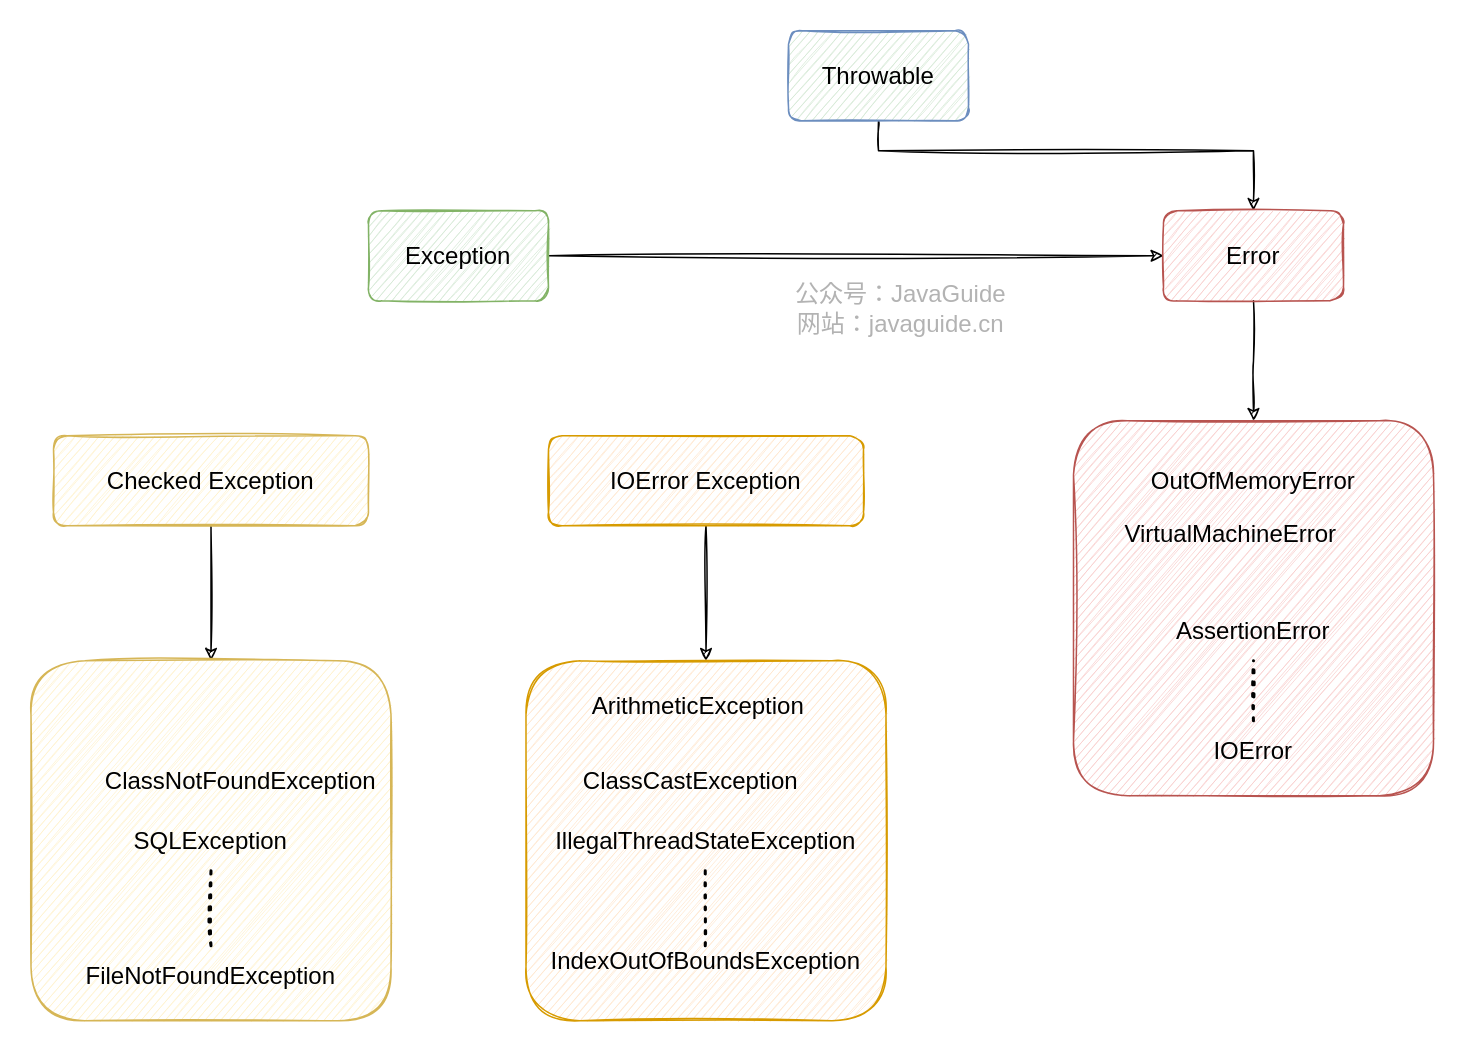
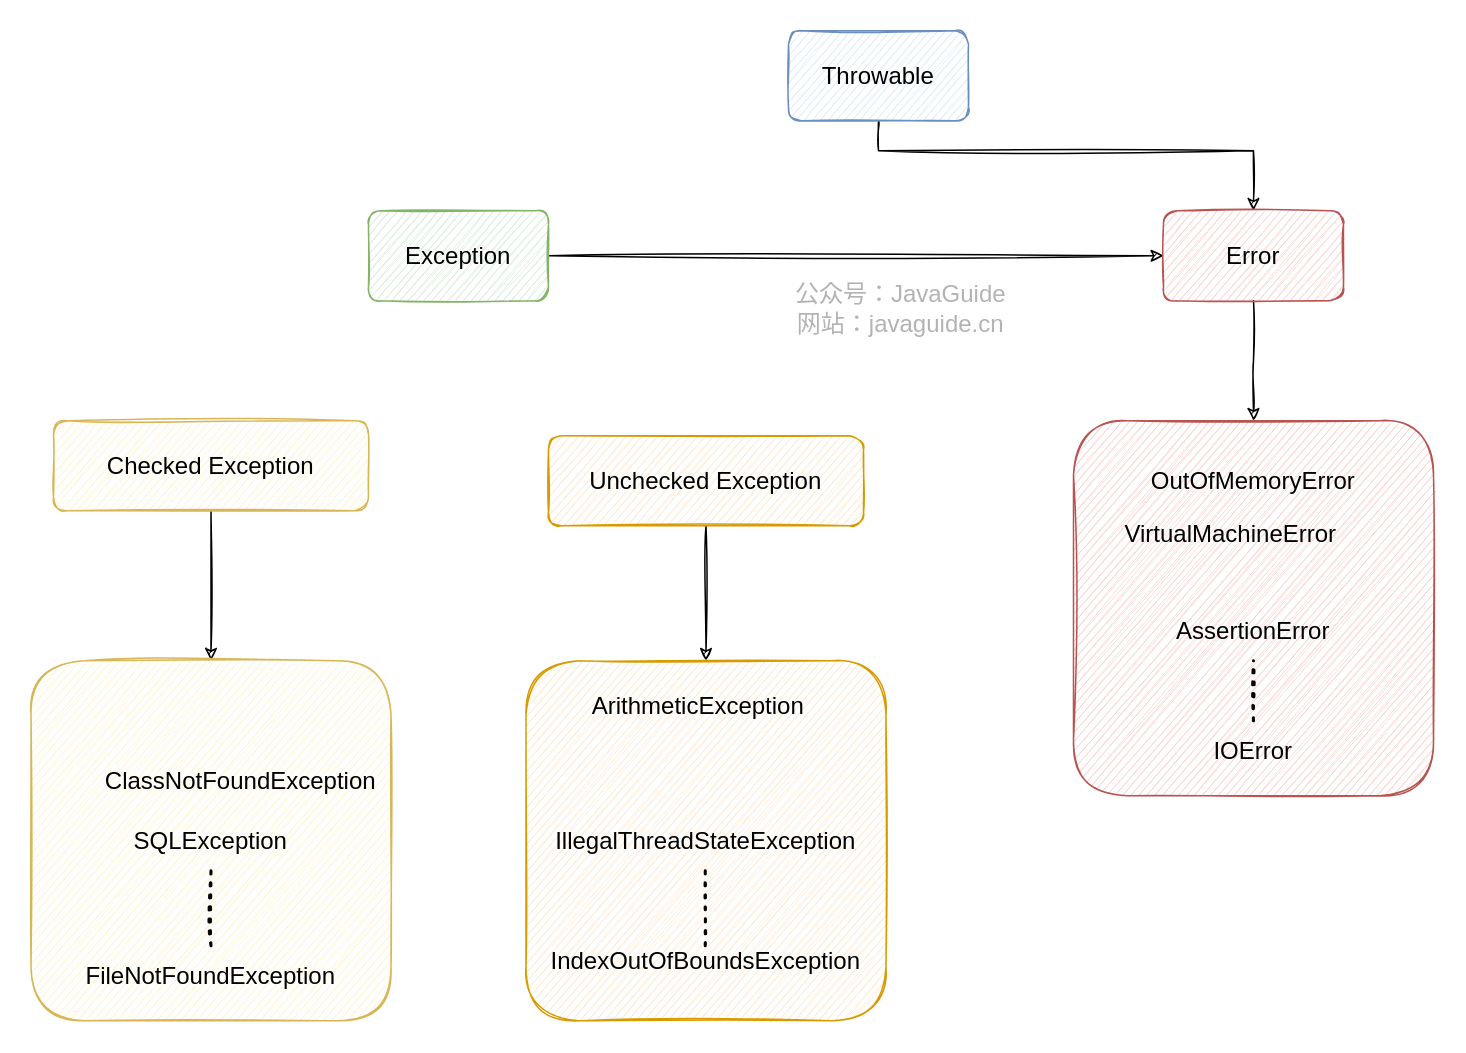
node "Throwable": fillcolor #d5e8d4 -> #dae8fc
node "Checked Exception": moved (211, 481) -> (211, 466)
node "IOError Exception": label "IOError Exception" -> "Unchecked Exception"
node "ClassCastException": removed
